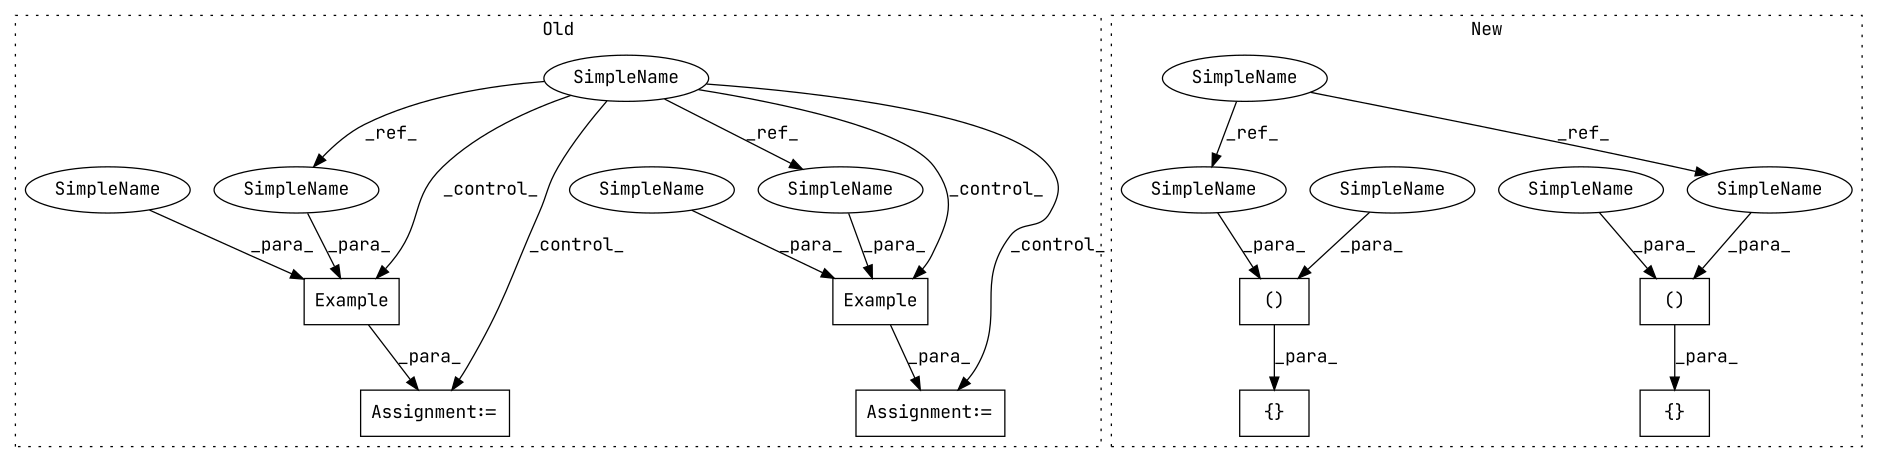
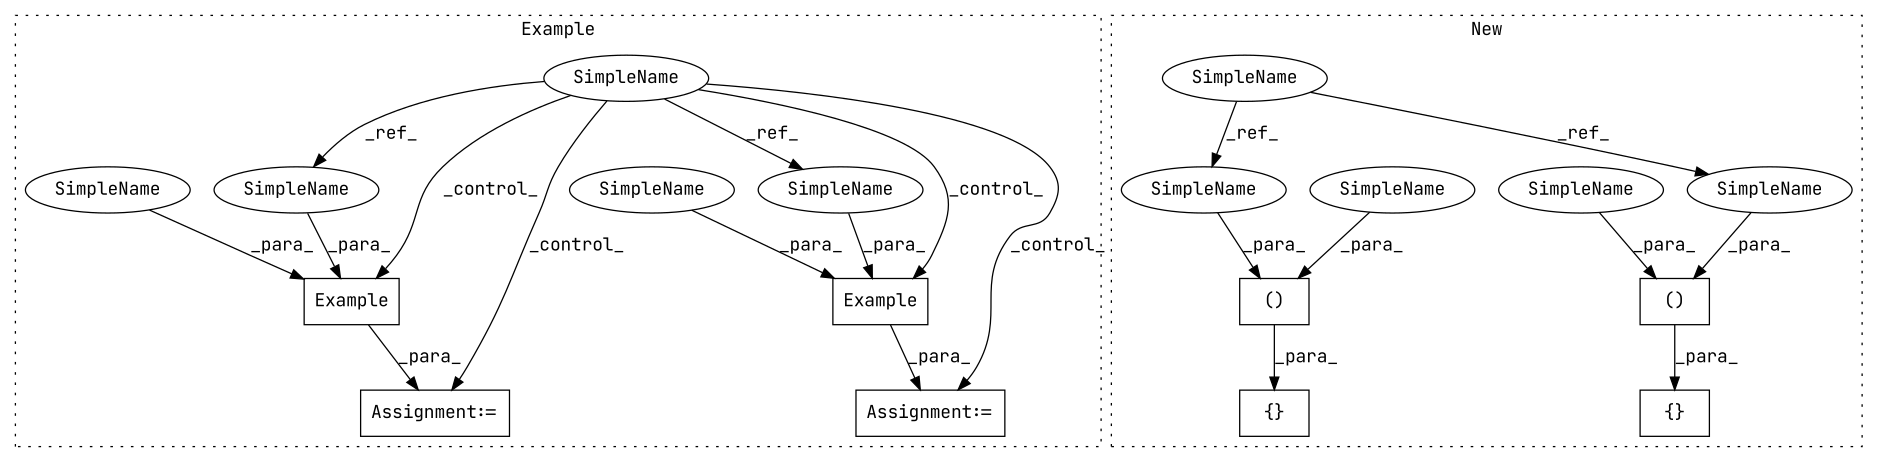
cluster "Old": label "Old" -> "Example"
